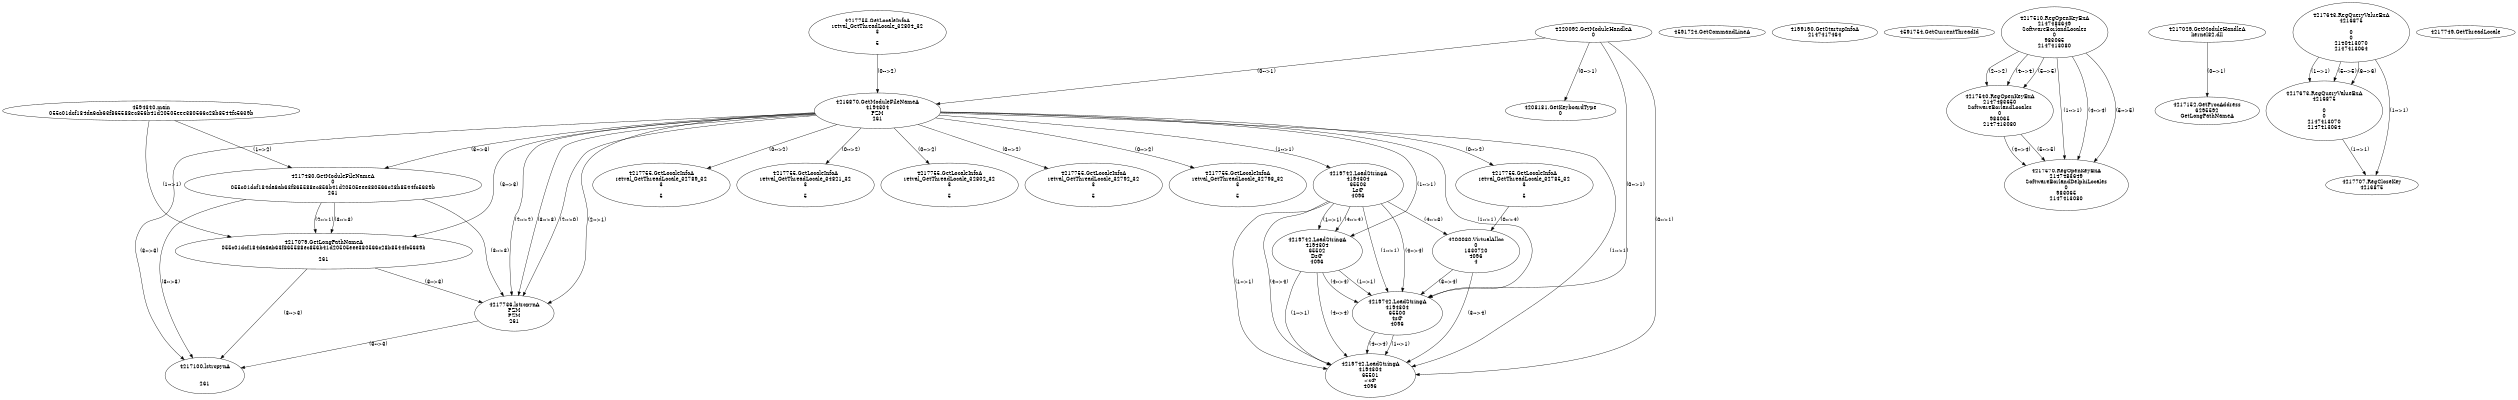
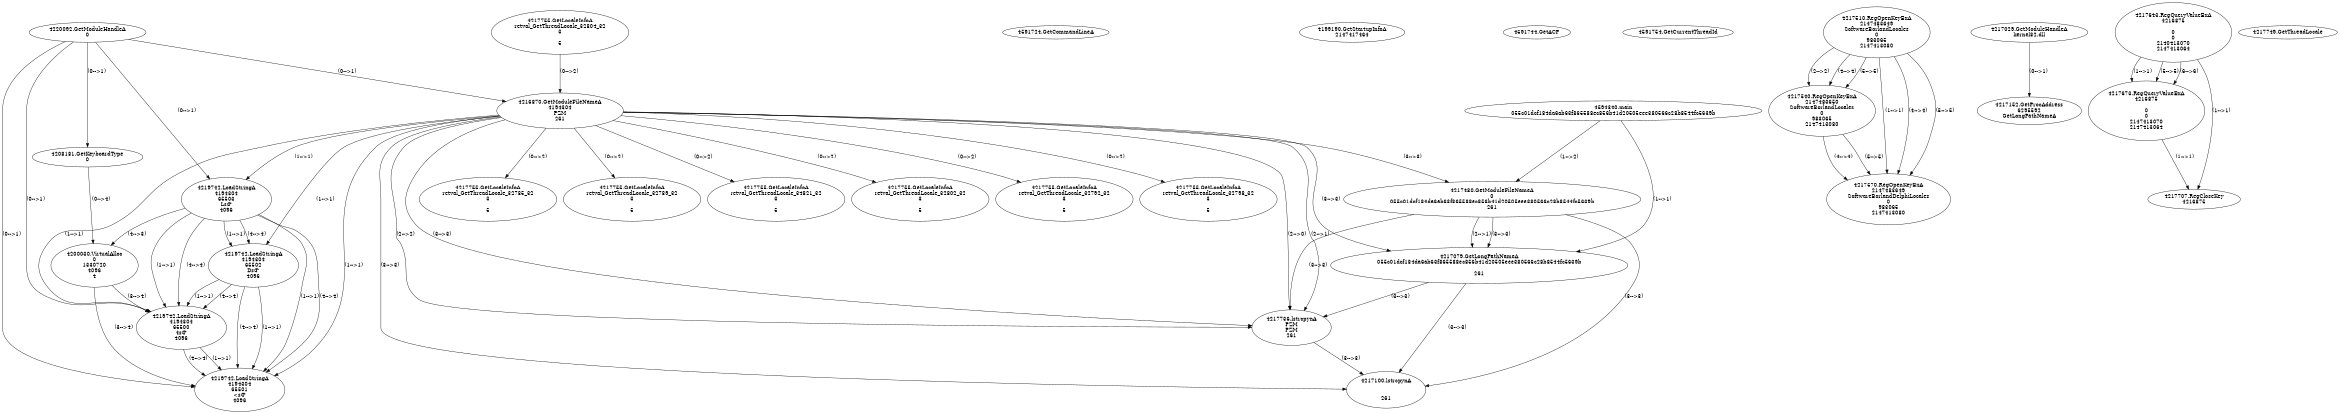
node "4591744.GetACP": added
edge "4220092.GetModuleHandleA 0" -> "4219742.LoadStringA 4194304 65503 Ls@ 4096": added, label "(0-->1)"
edge "4217755.GetLocaleInfoA retval_GetThreadLocale_32785_32 3 5" -> "4200030.VirtualAlloc 0 1330720 4096 4": now "4208181.GetKeyboardType 0" -> "4200030.VirtualAlloc 0 1330720 4096 4"
